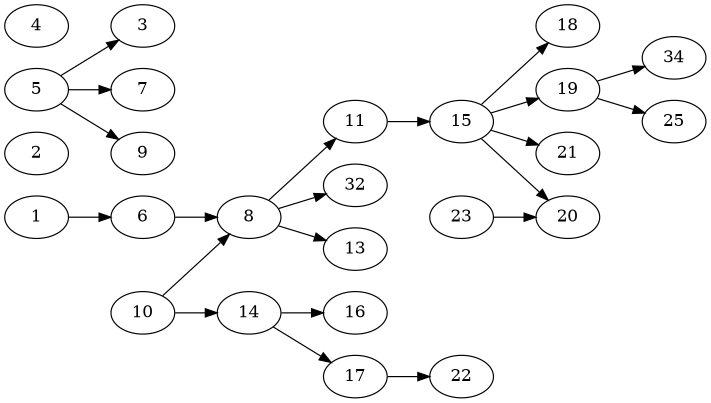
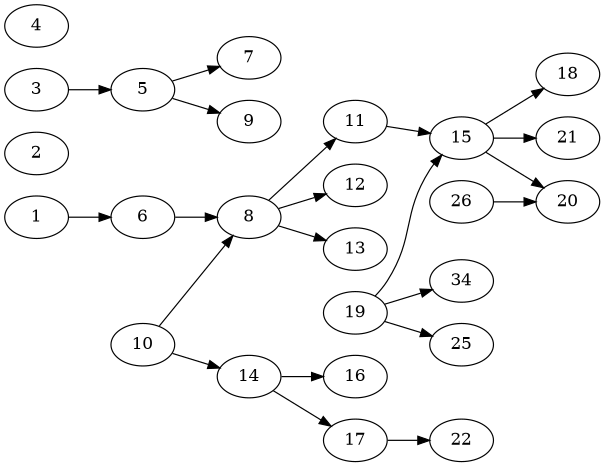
edge "5" -> "3": reversed
edge "15" -> "19": reversed
node "32": label "32" -> "12"
node "23": label "23" -> "26"
